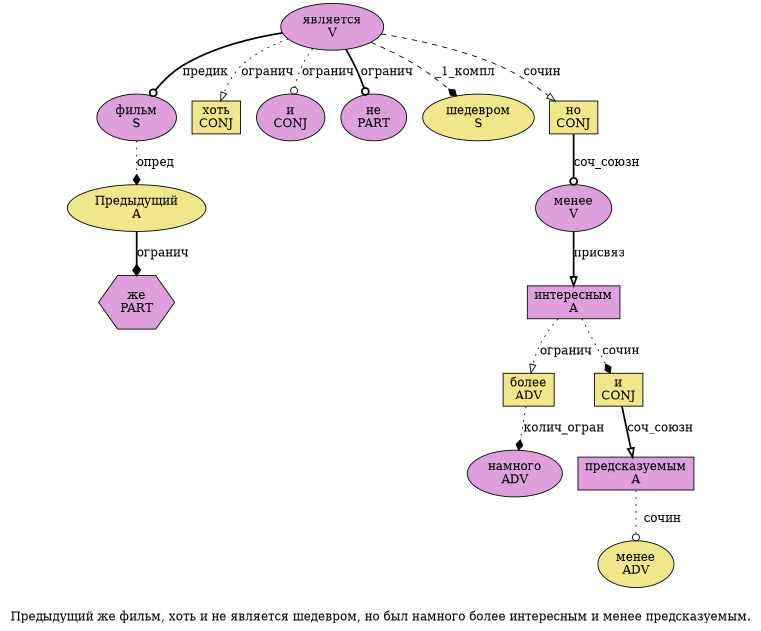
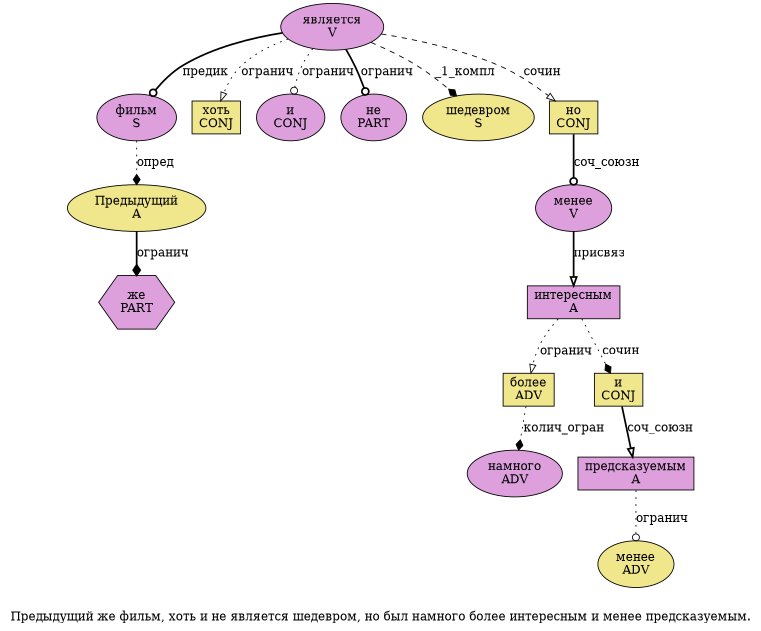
edge "предсказуемым A" -> "менее ADV": label "сочин" -> "огранич"
